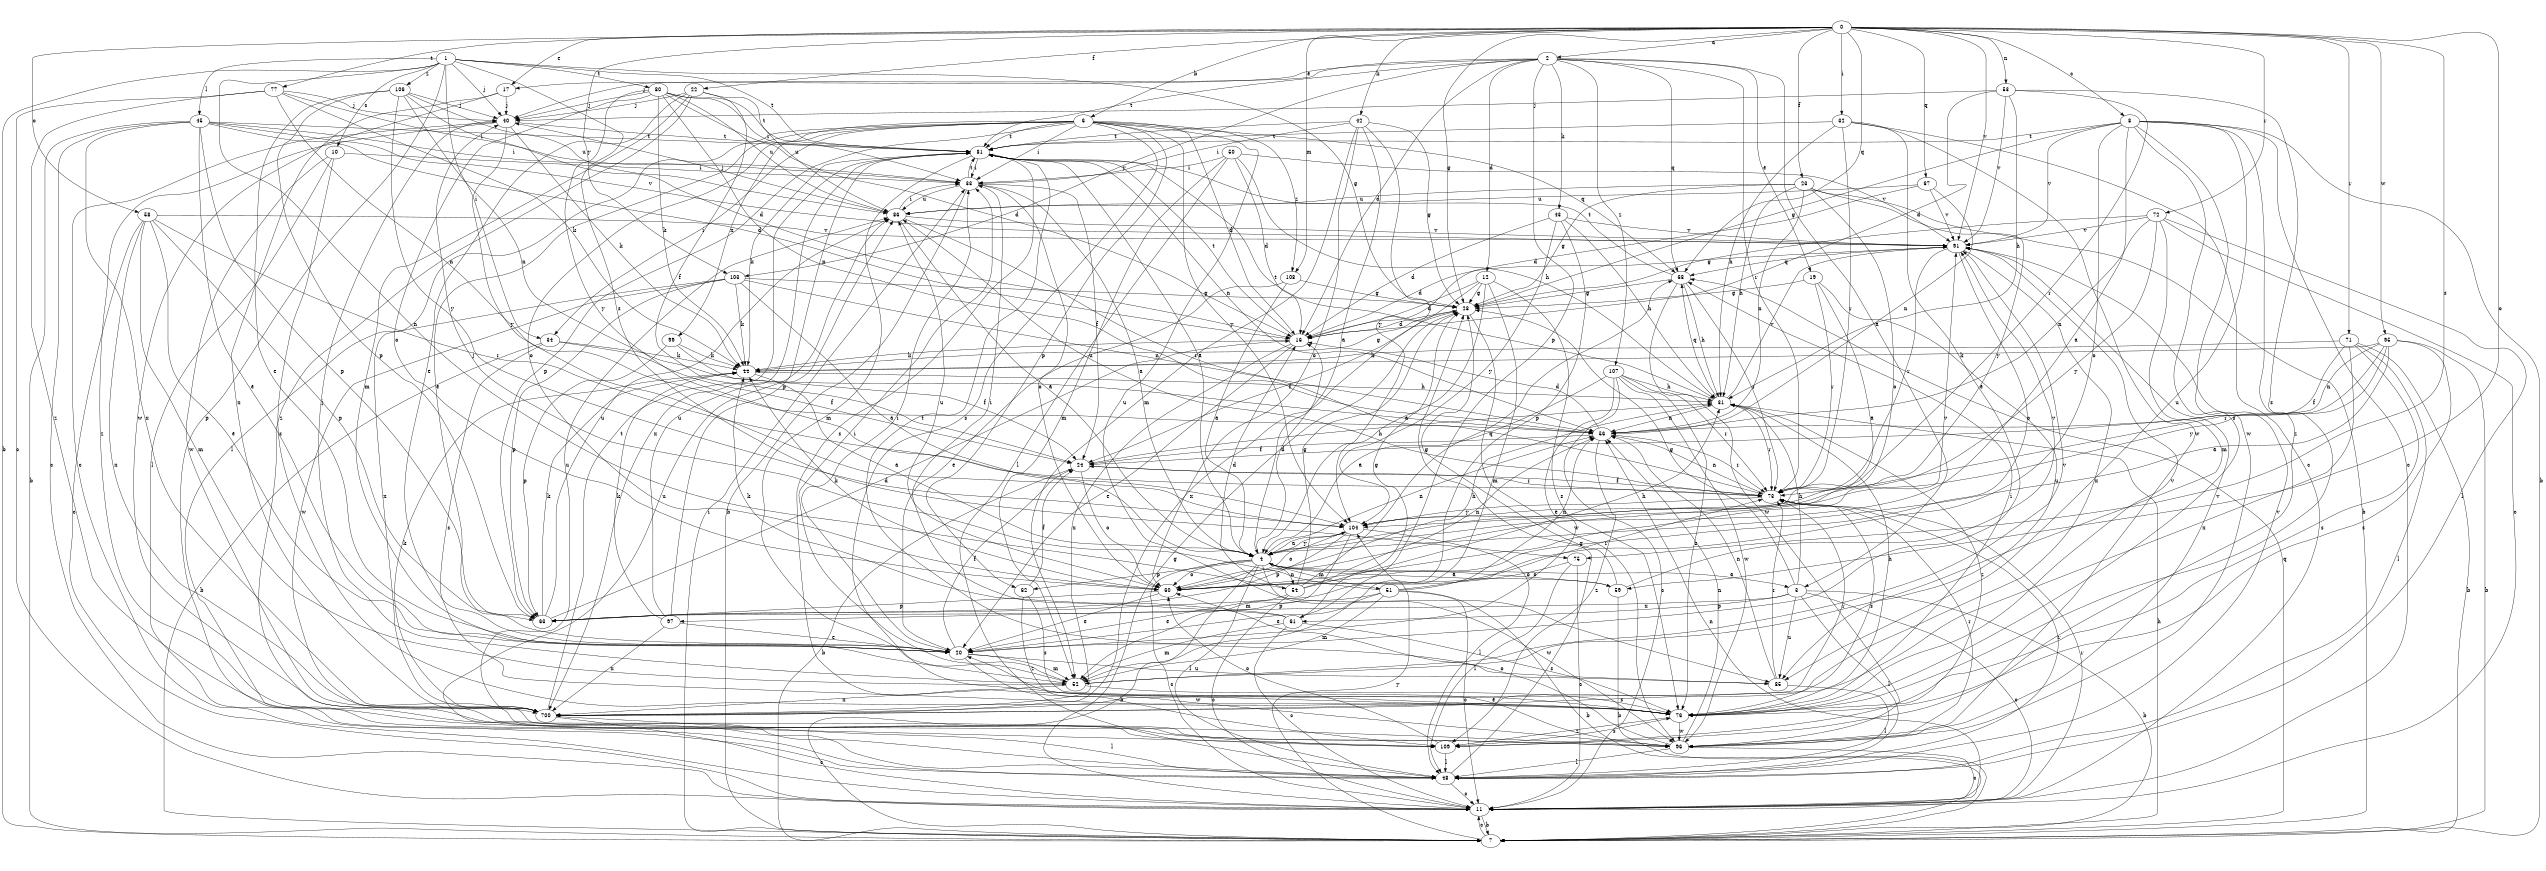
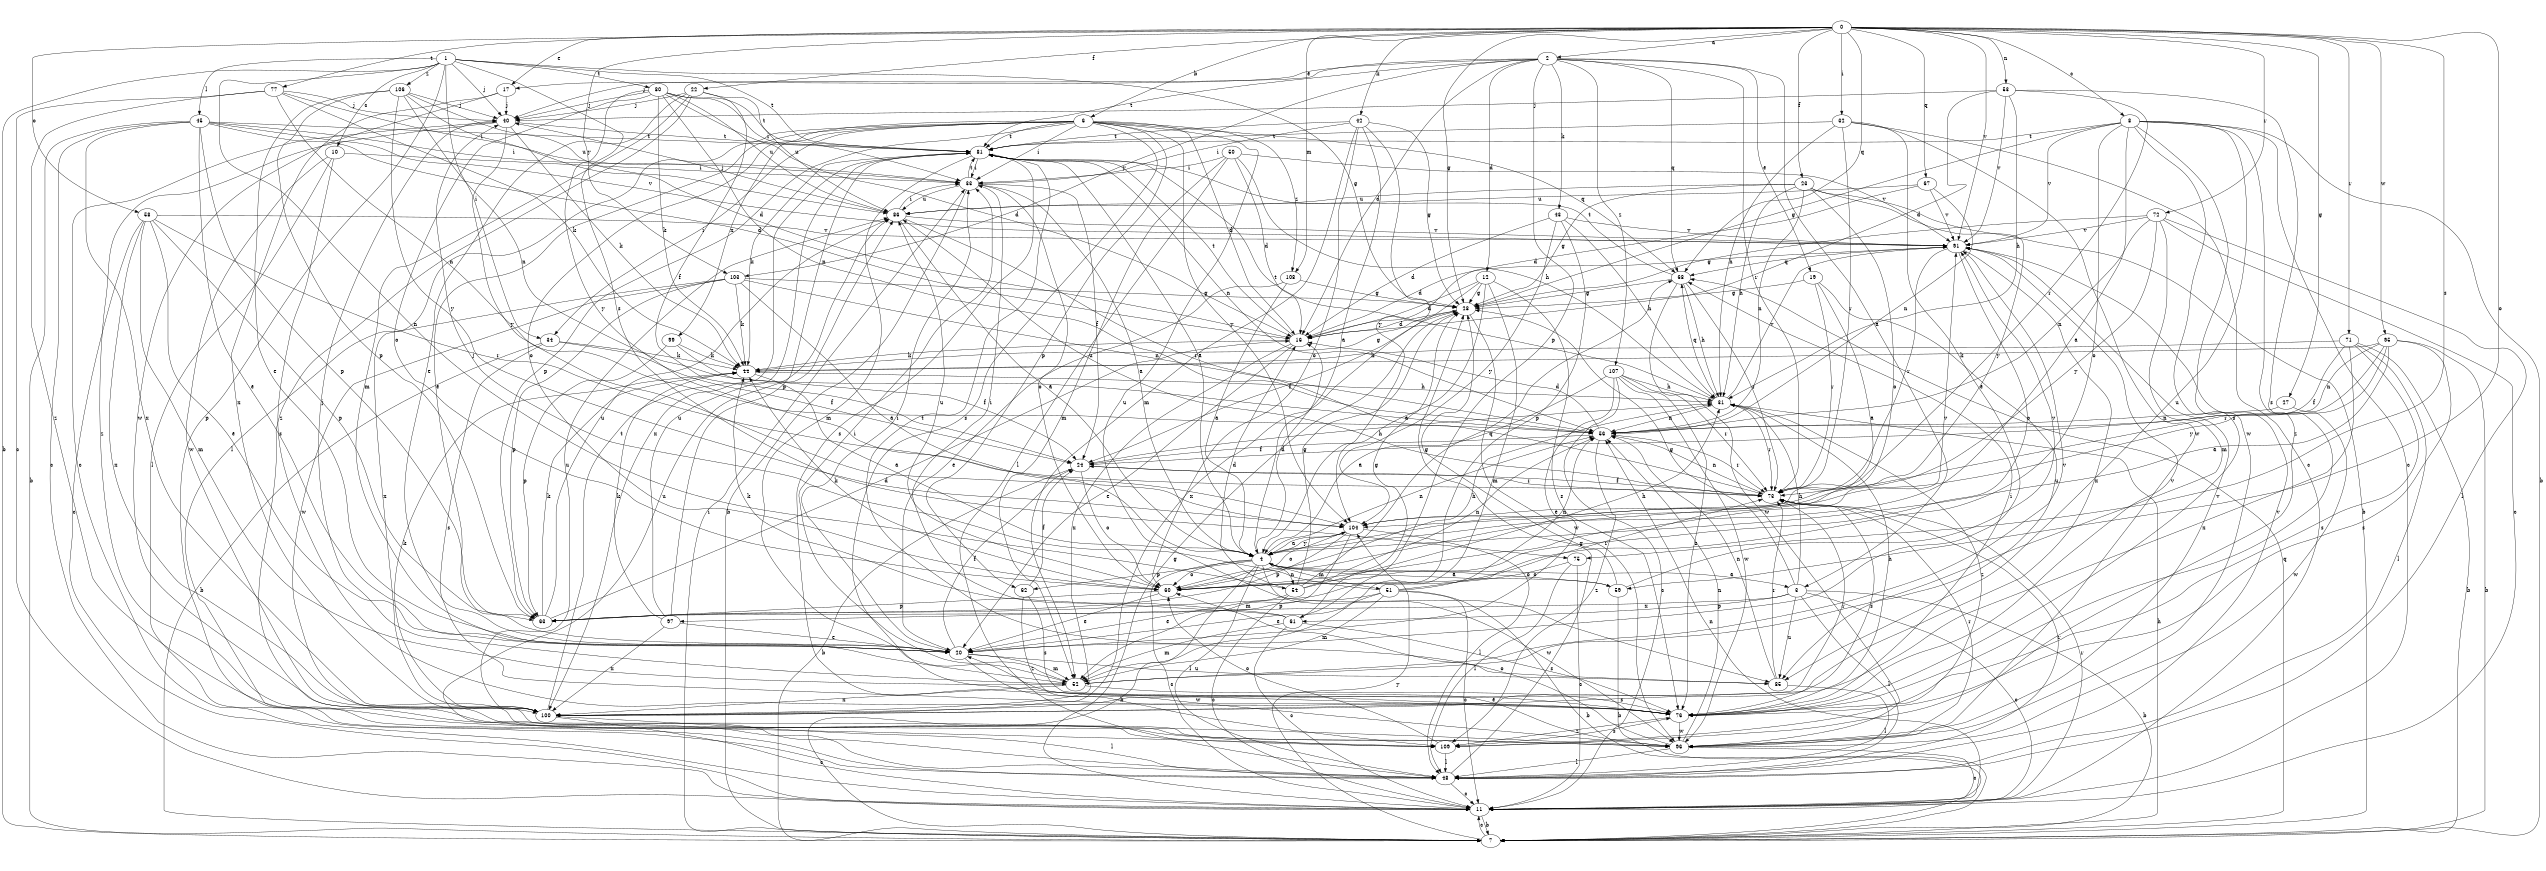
node "27": added
edge "73" -> "104": removed, label "y"
node "700": label "700" -> "100"
